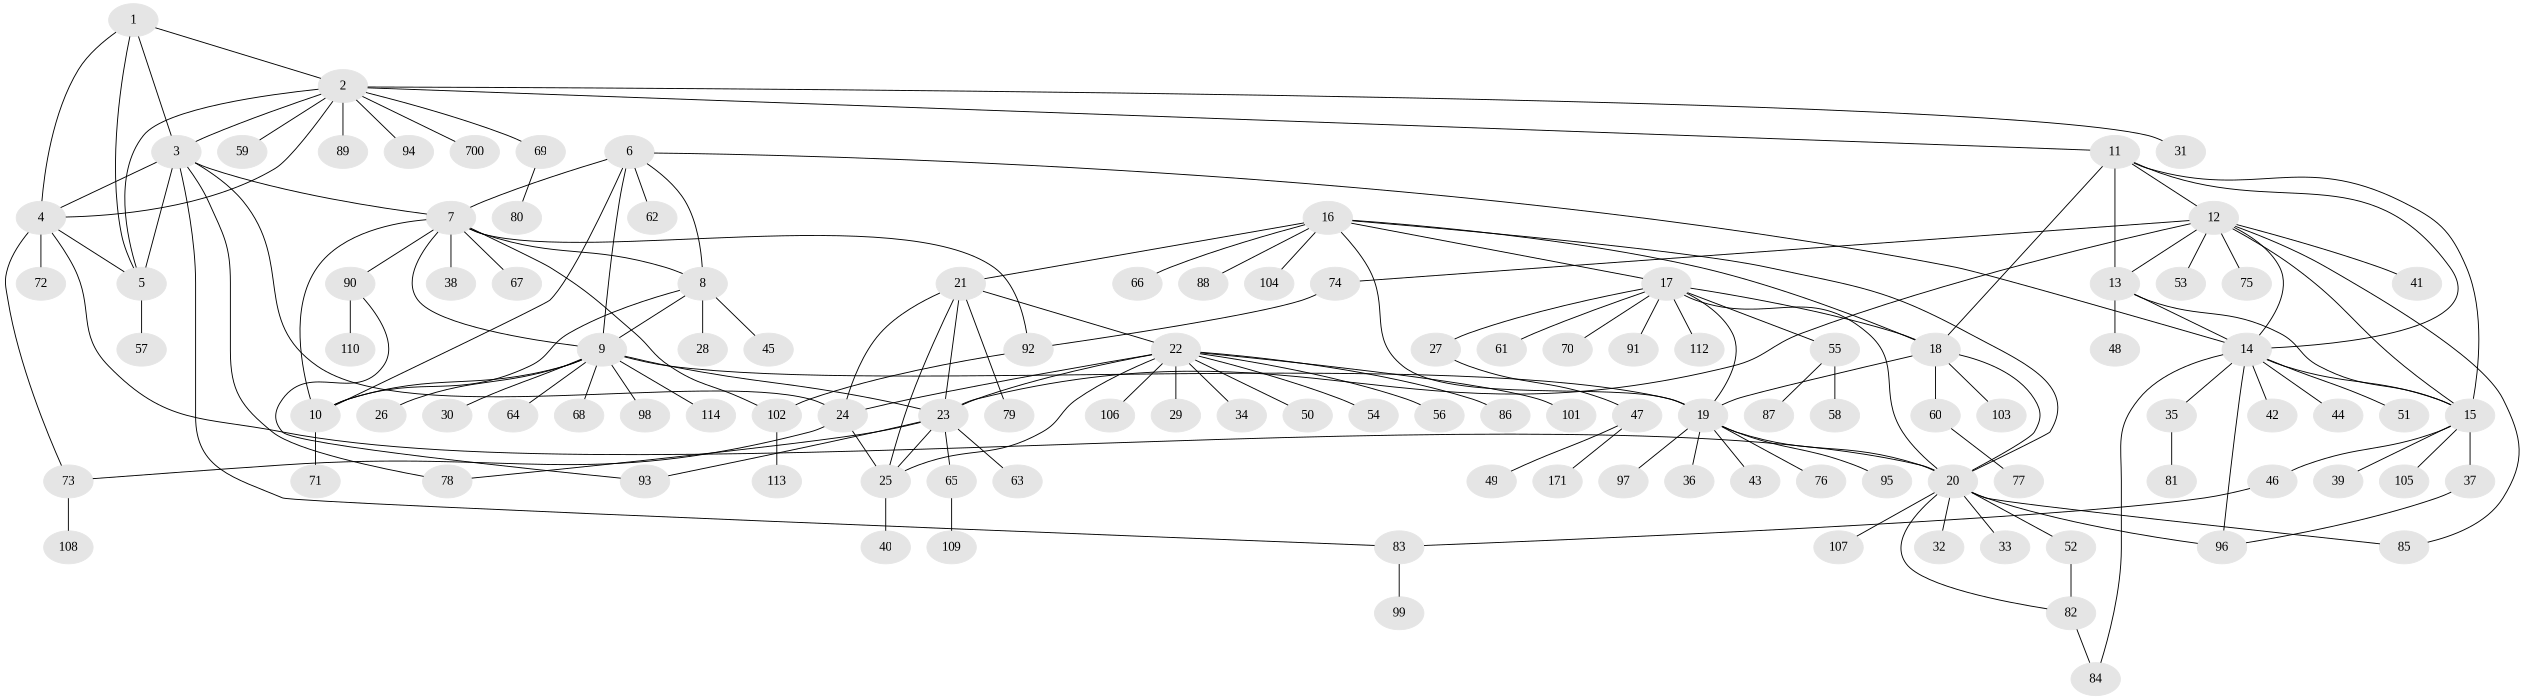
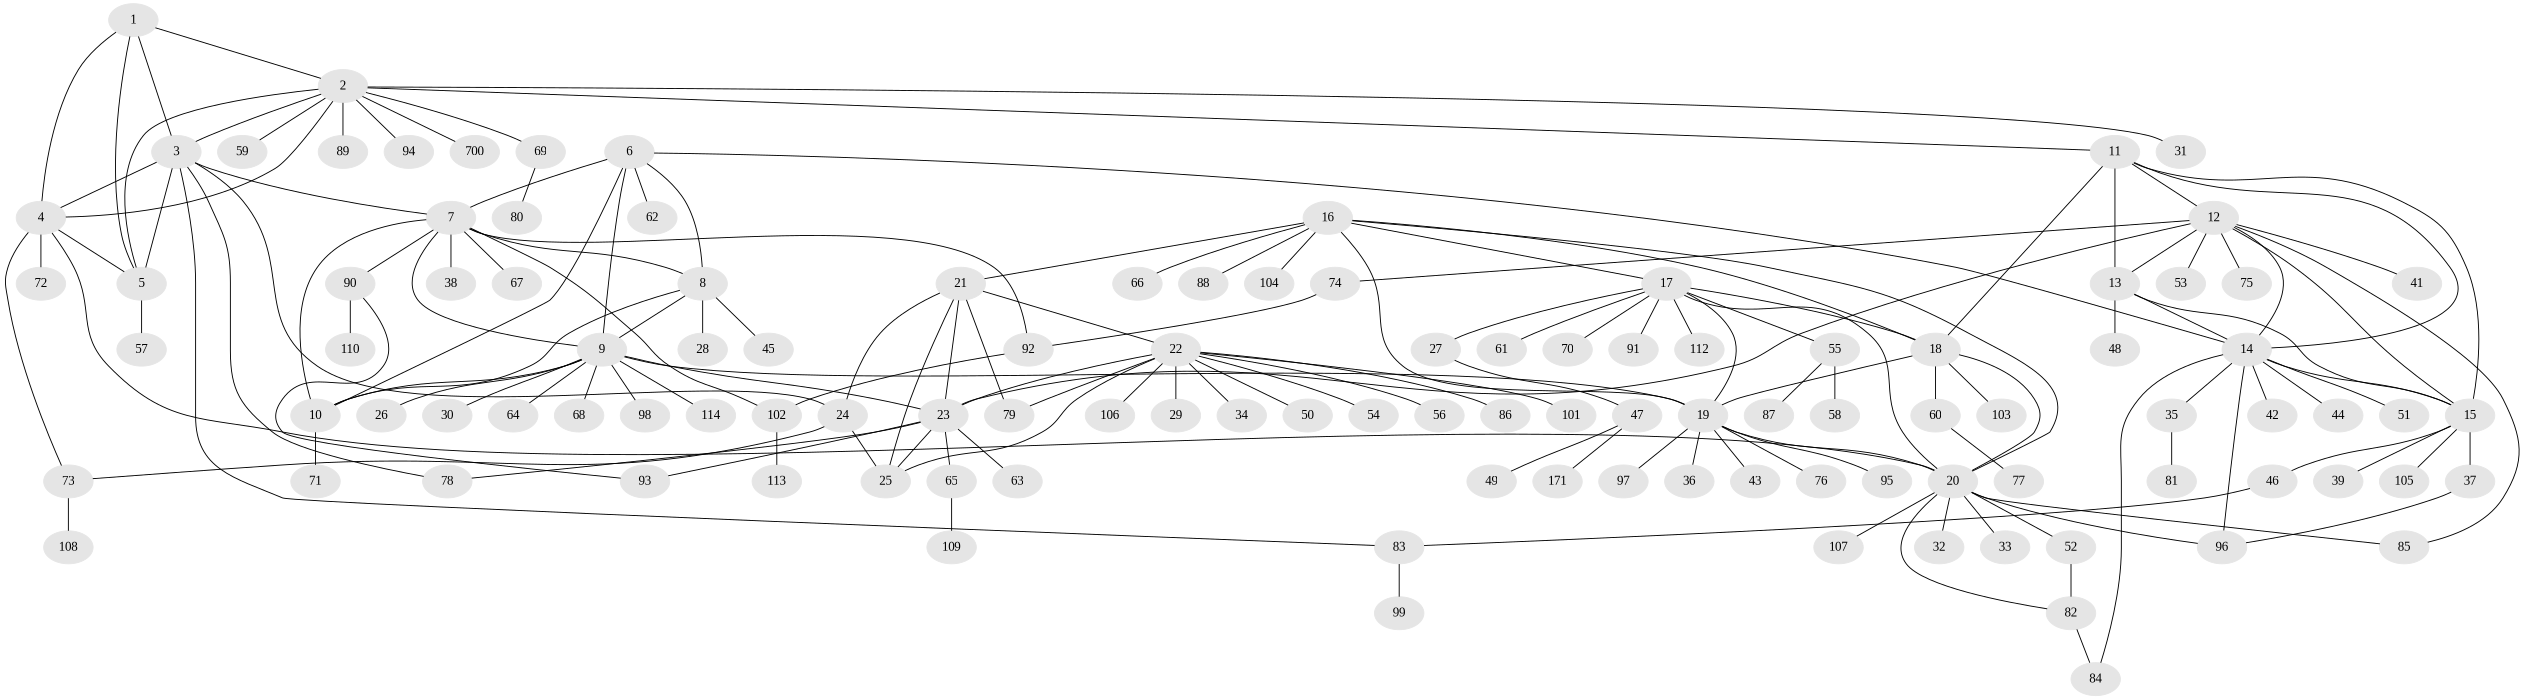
edge "22" -- "24": now "22" -- "79"
node "40": removed
